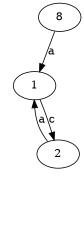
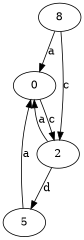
edge "8" -> "2": added, label "c"
node "1": label "1" -> "0"
node "5": added
